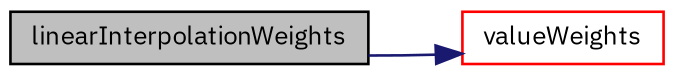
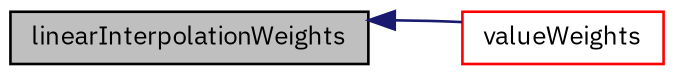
edge "linearInterpolationWeights" -> "valueWeights": reversed
